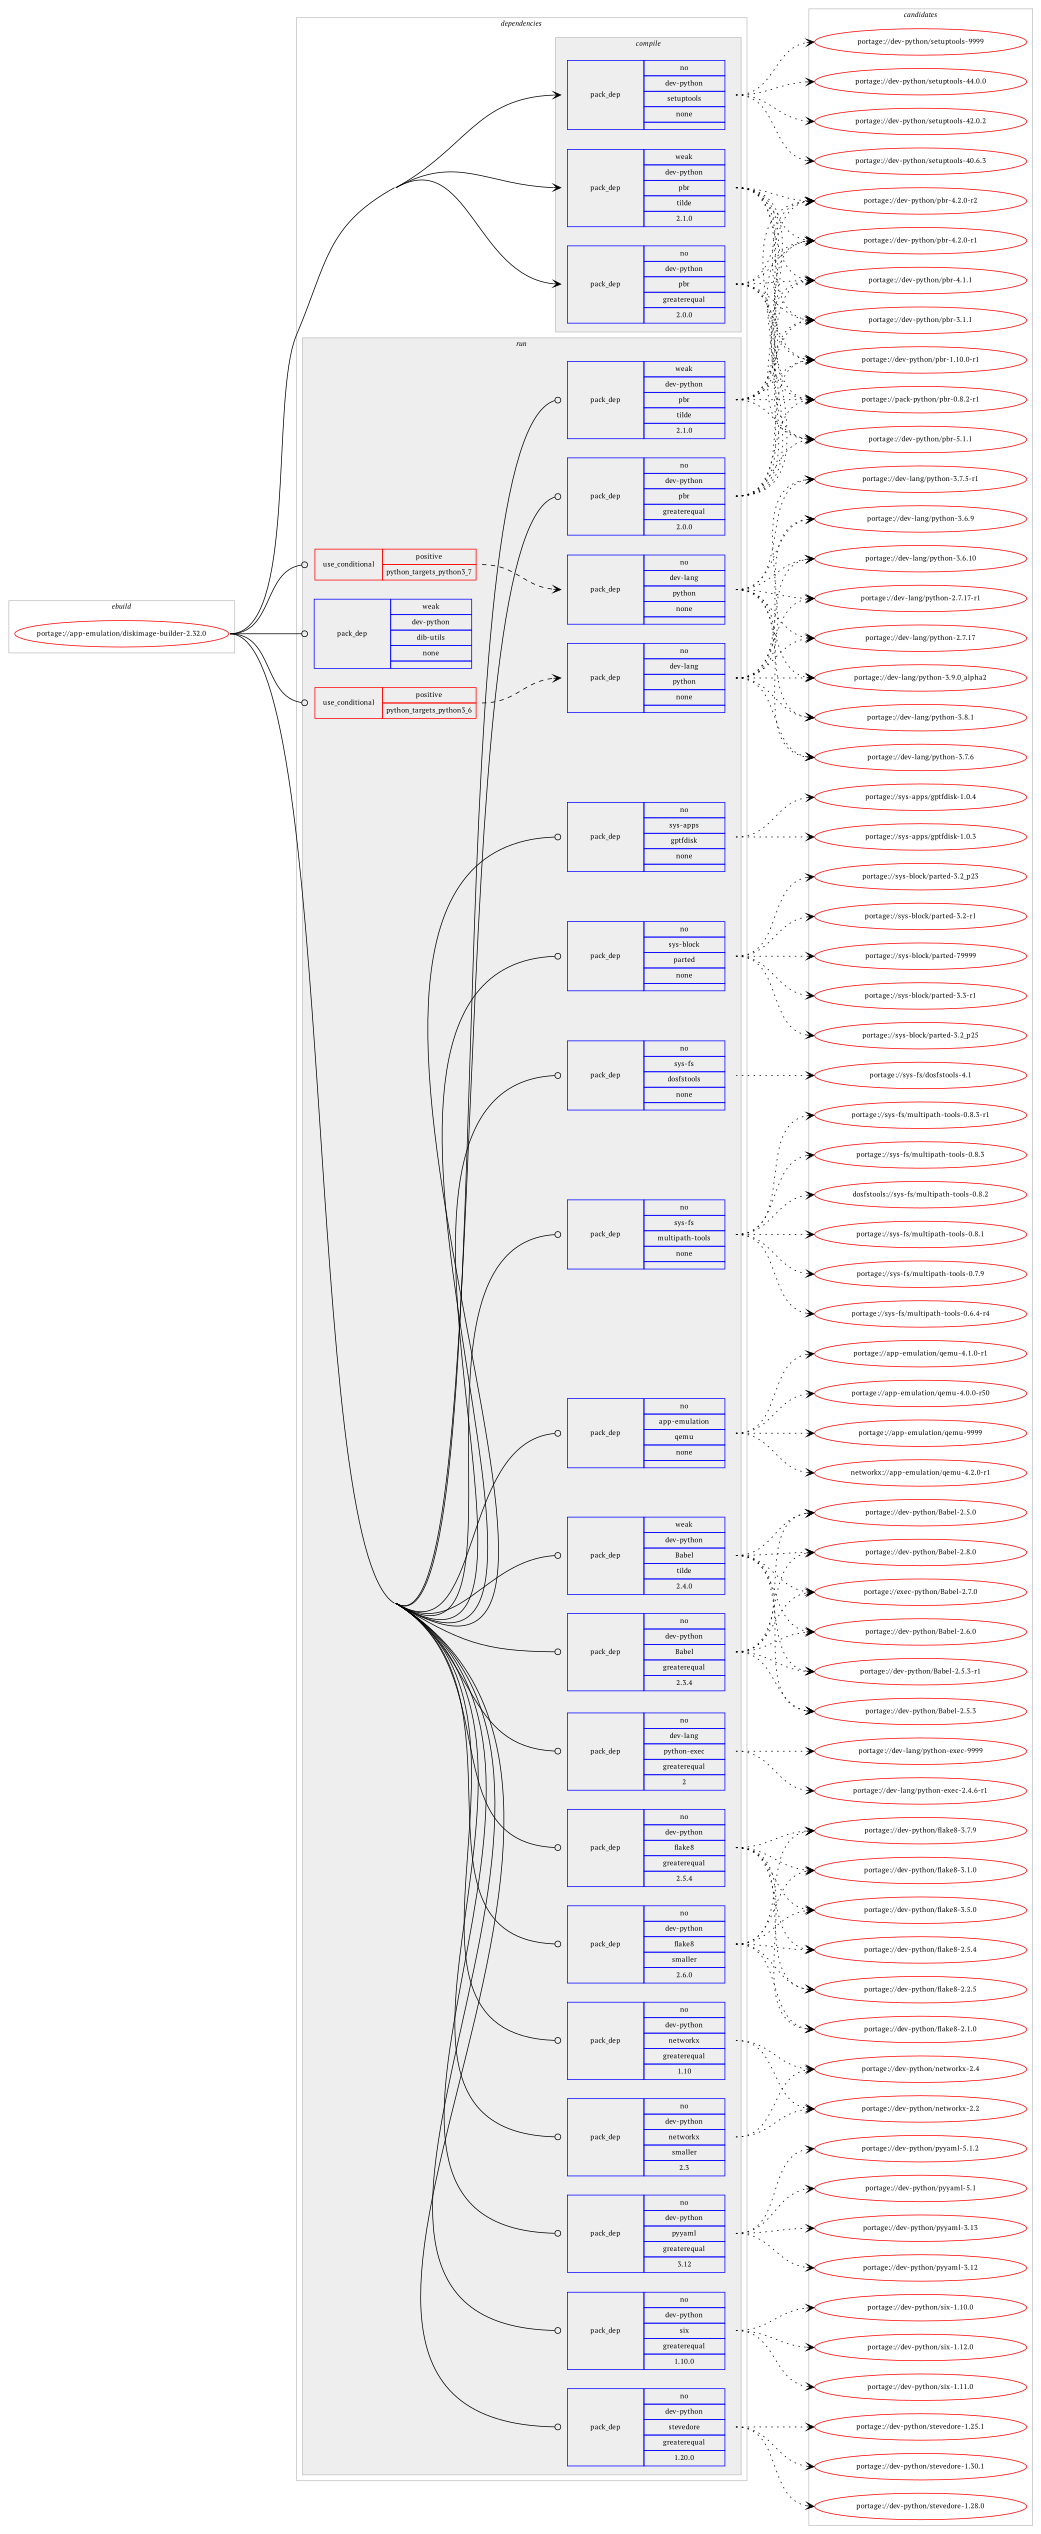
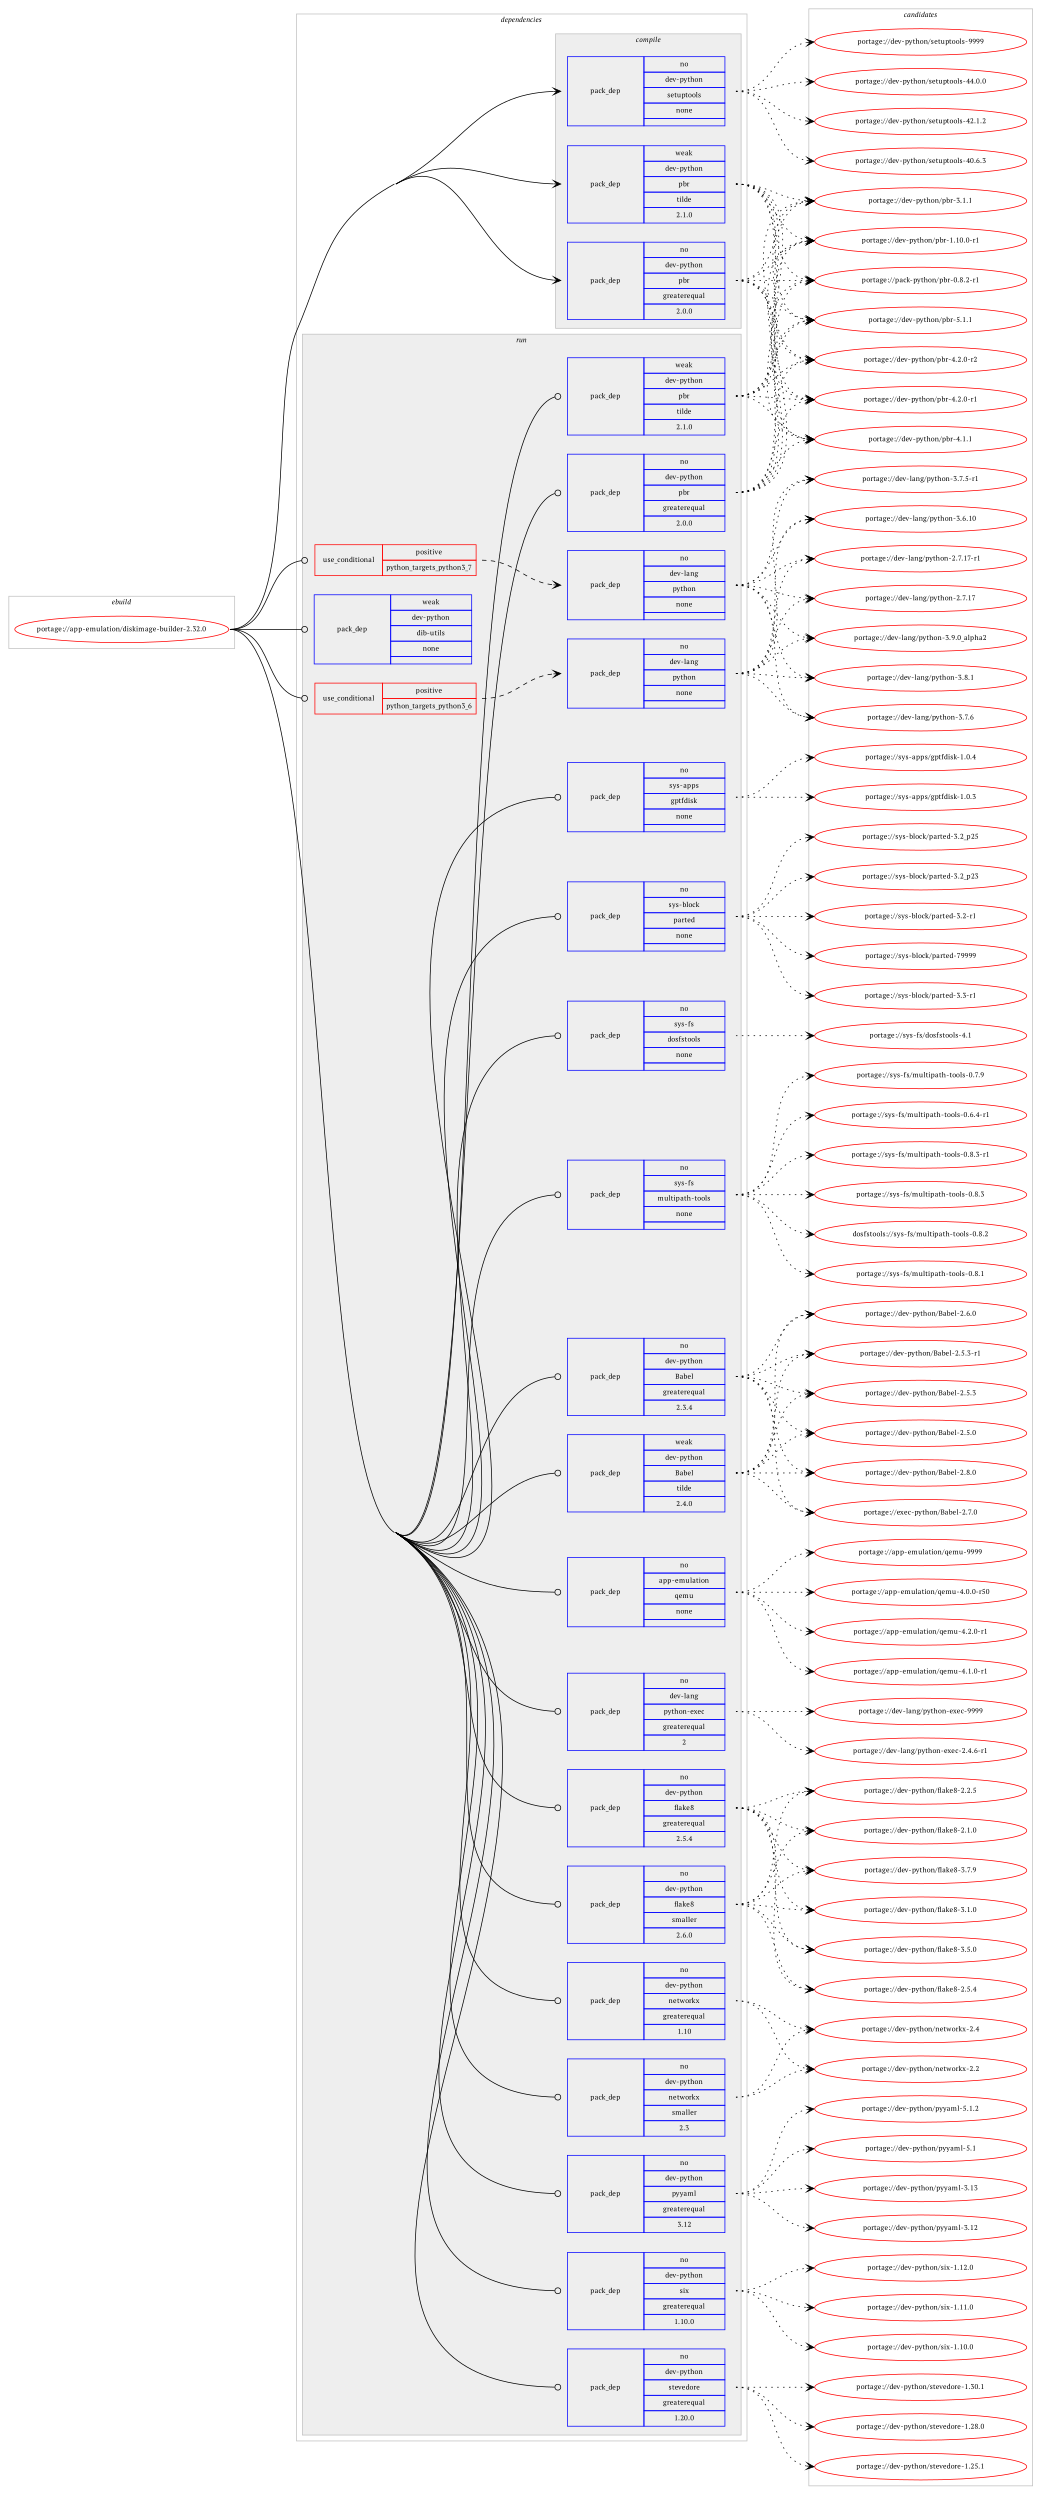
node "portage://dev-python/setuptools-42.0.2": label "portage://dev-python/setuptools-42.0.2" -> "portage://dev-python/setuptools-42.1.2"
node "portage://dev-lang/python-3.6.9": removed
node "portage://sys-fs/multipath-tools-0.6.4-r4": label "portage://sys-fs/multipath-tools-0.6.4-r4" -> "portage://sys-fs/multipath-tools-0.6.4-r1"
node "networkx://app-emulation/qemu-4.2.0-r1": label "networkx://app-emulation/qemu-4.2.0-r1" -> "portage://app-emulation/qemu-4.2.0-r1"
